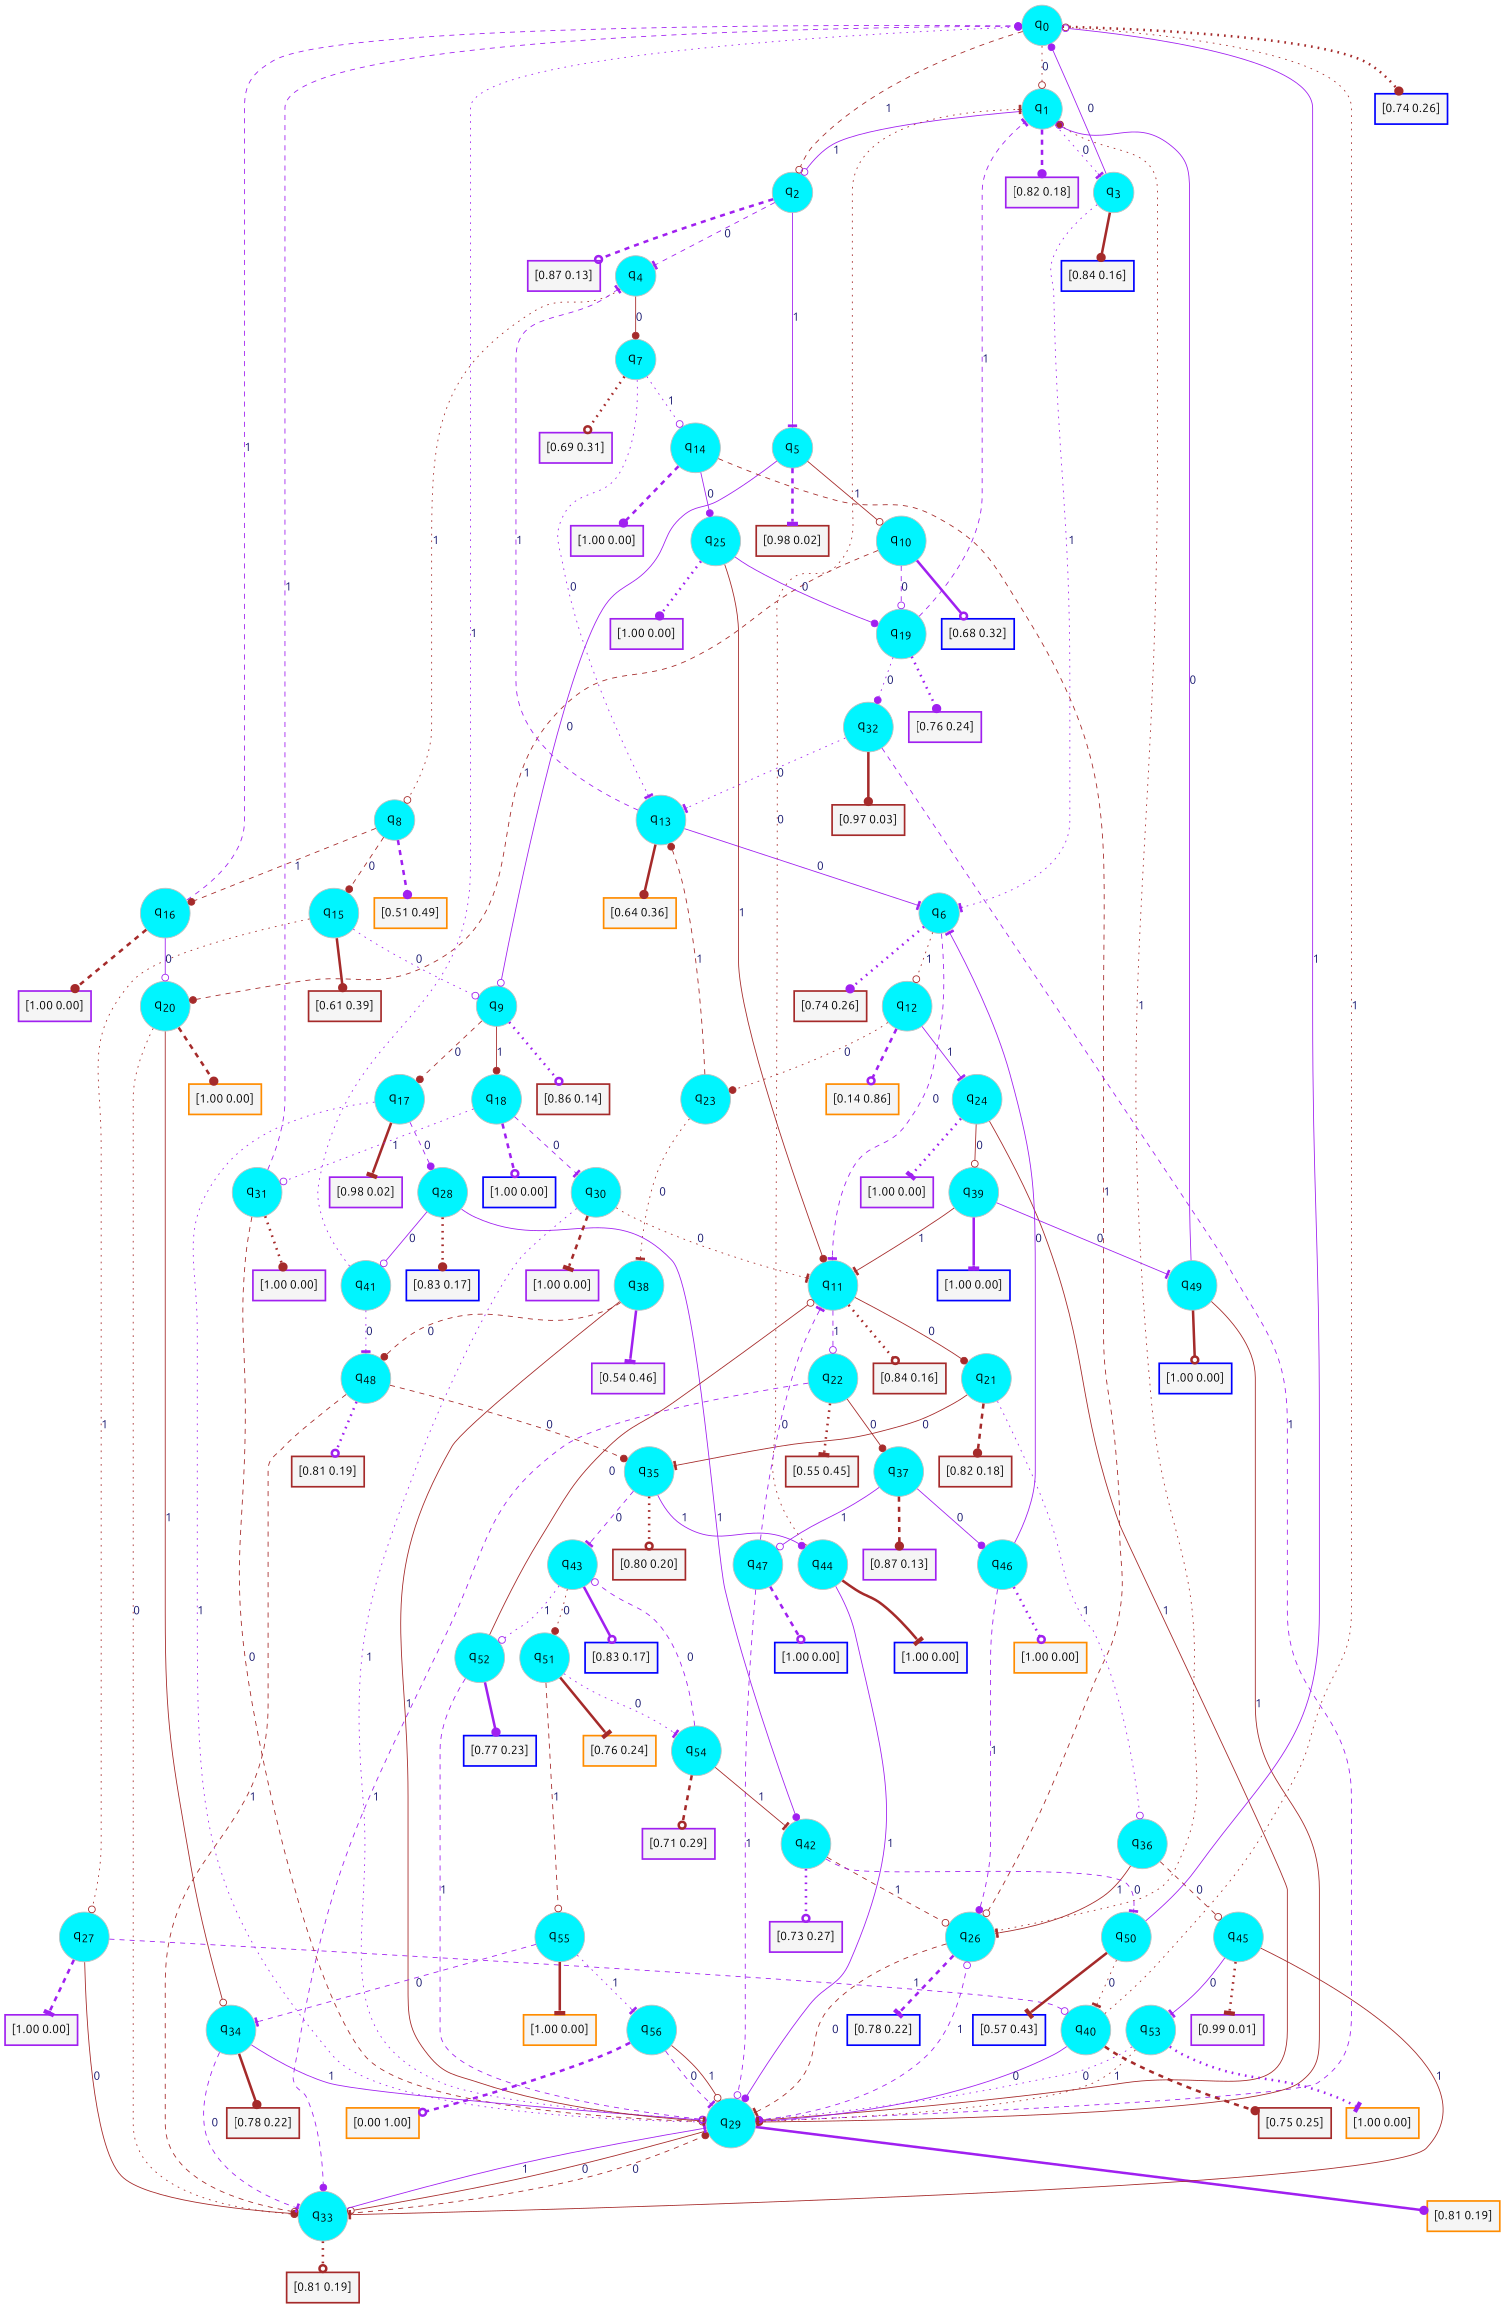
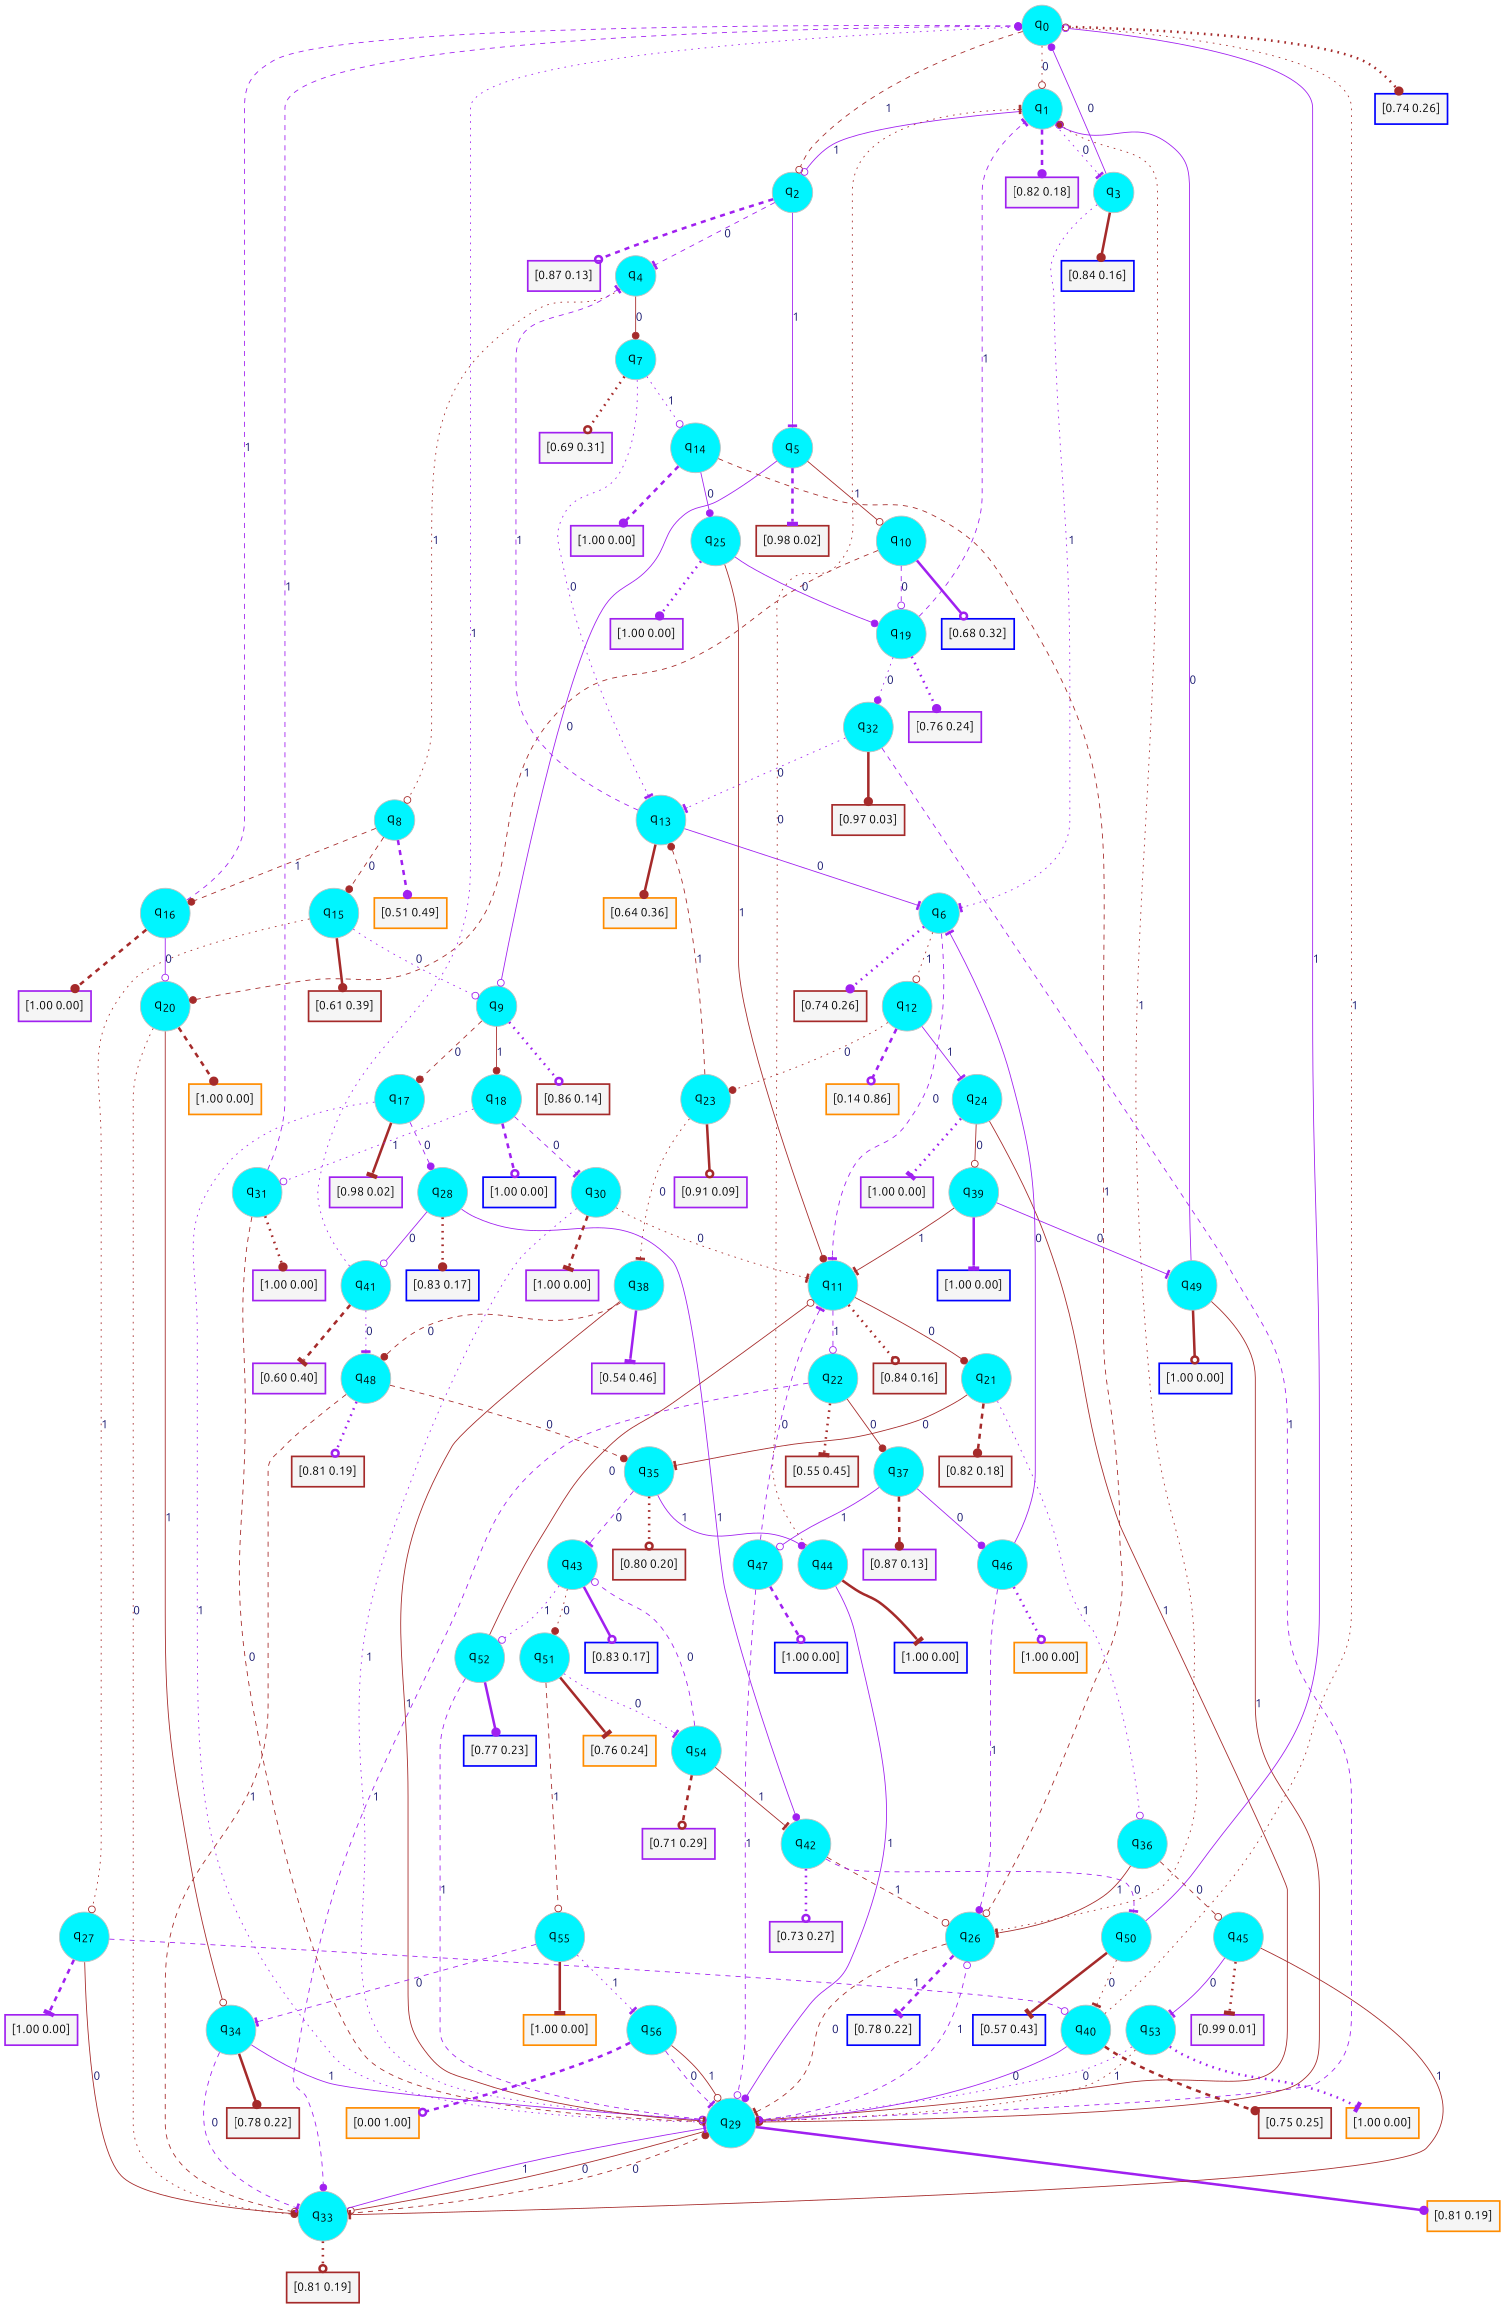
node "[0.91 0.09]": added
node "[0.60 0.40]": added
